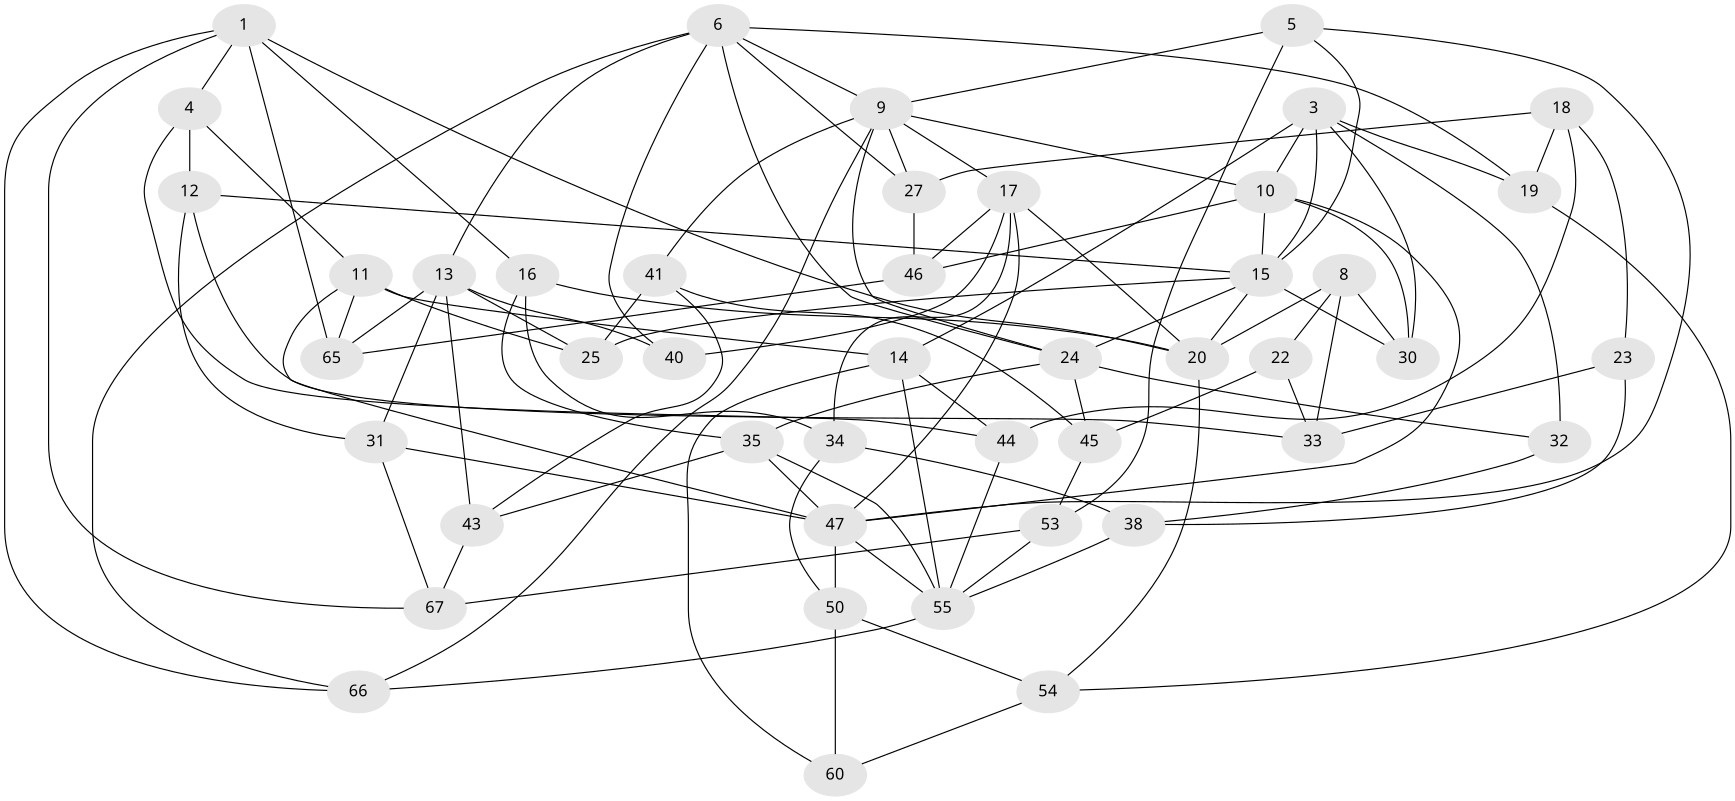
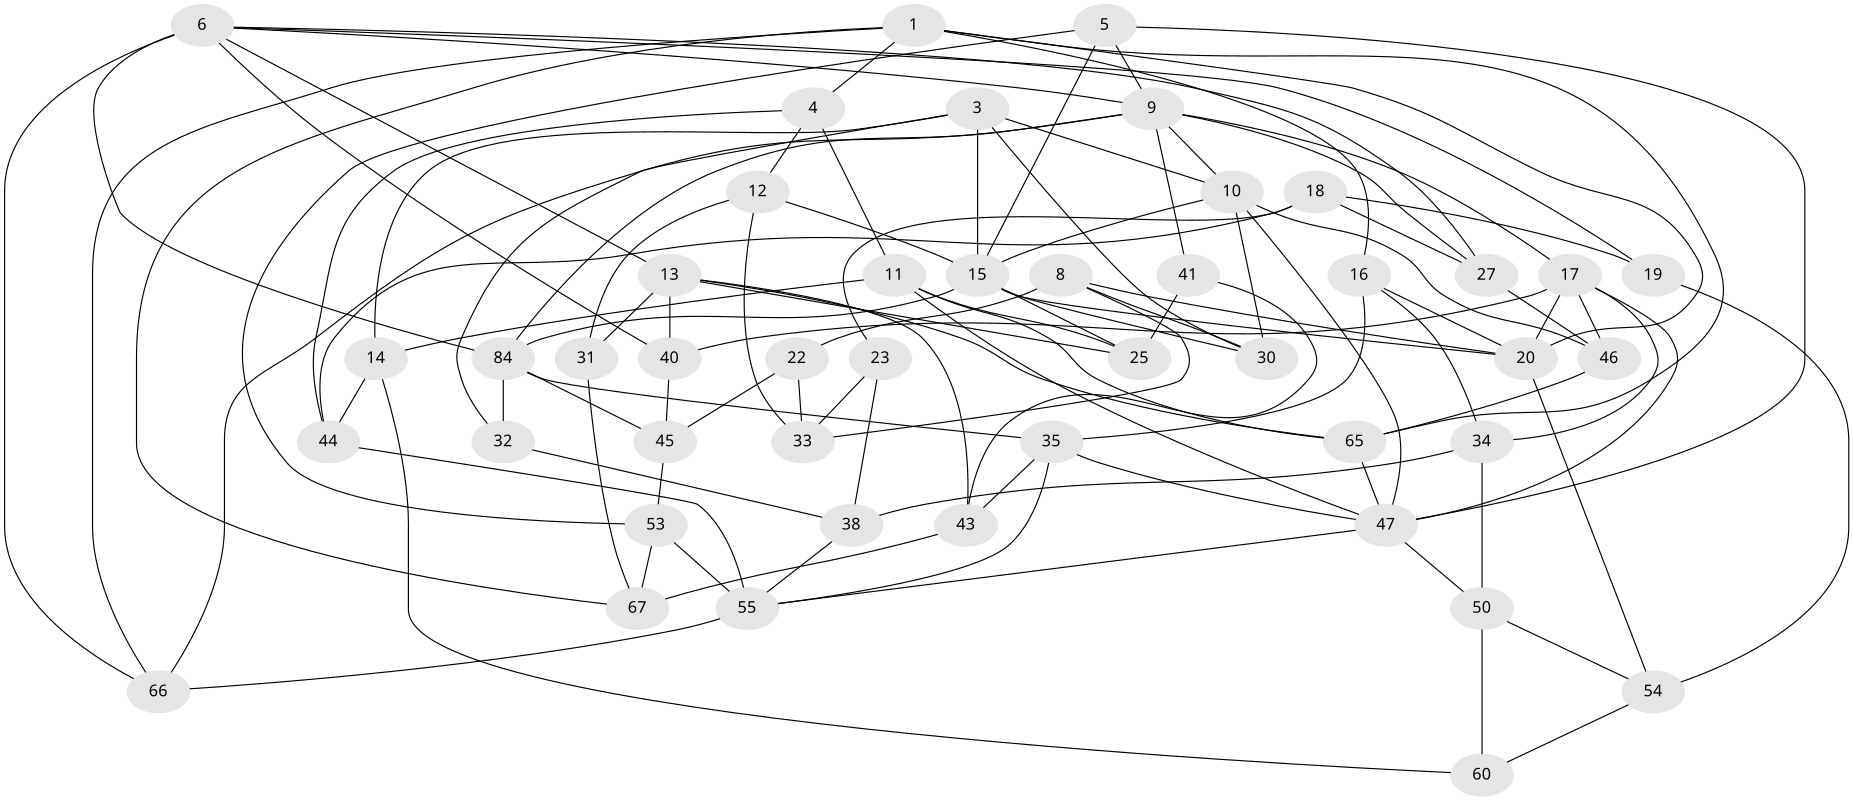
edge "3" -- "19": removed
edge "41" -- "45": now "40" -- "45"
node "24": label "24" -> "84"
edge "31" -- "47": now "65" -- "47"
edge "14" -- "55": removed
